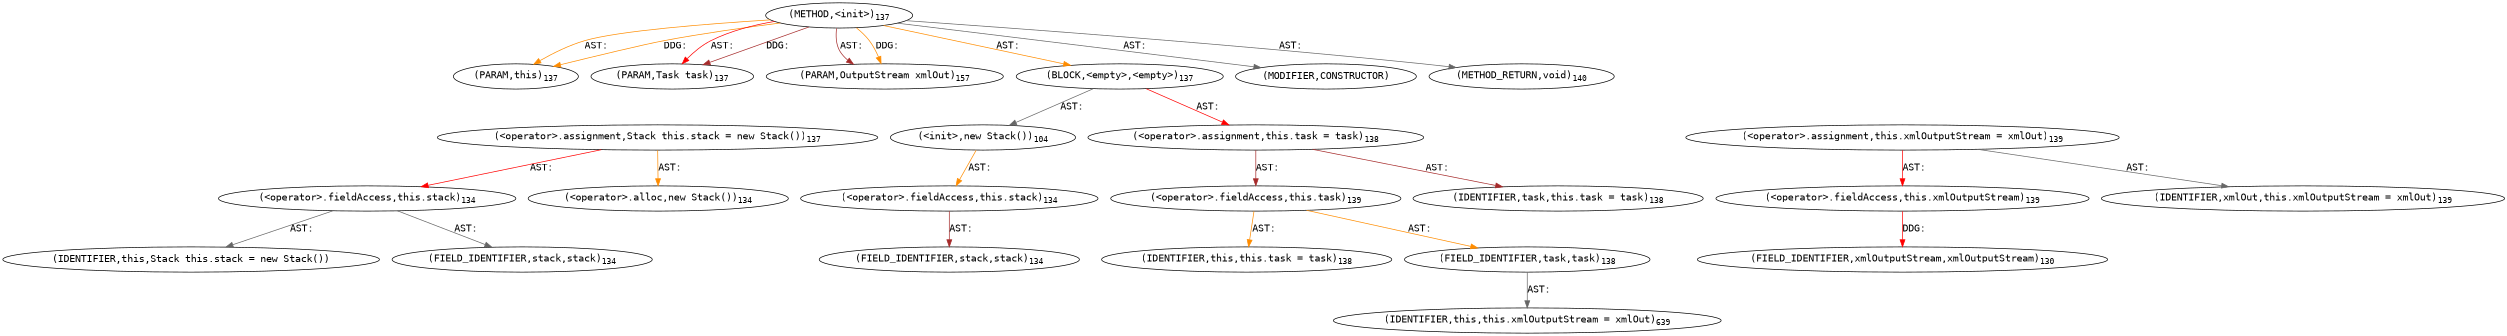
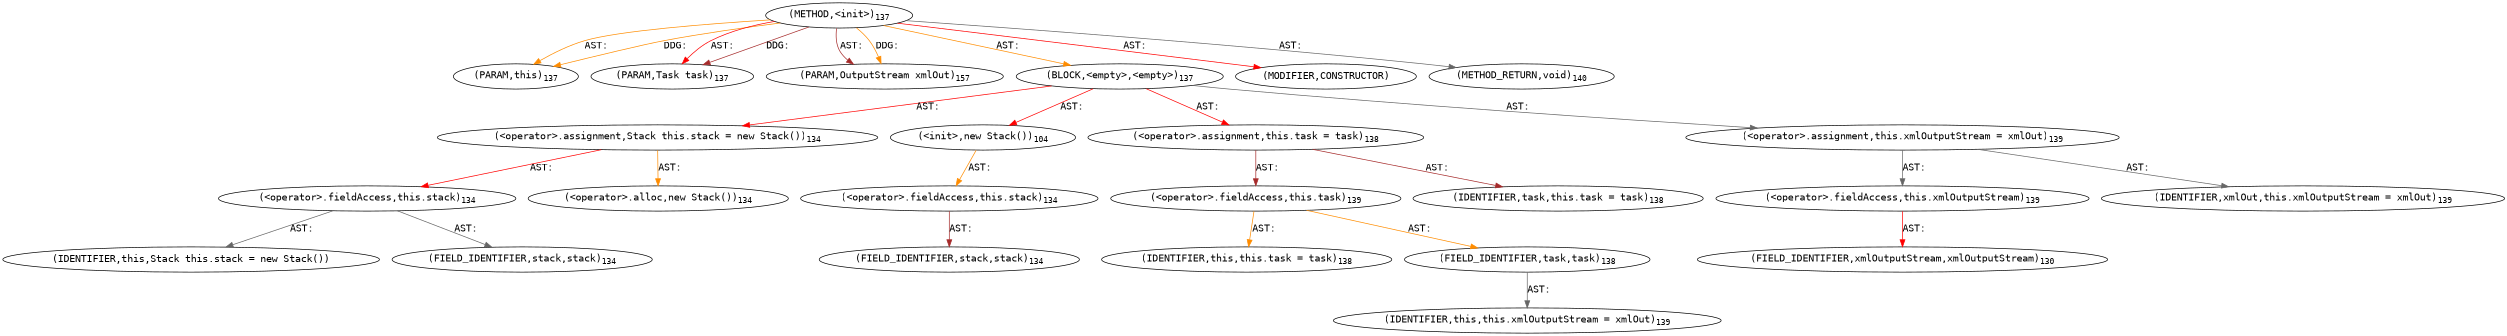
edge "(METHOD,<init>)" -> "(MODIFIER,CONSTRUCTOR)": color gray40 -> red
edge "(BLOCK,<empty>,<empty>)" -> "(<operator>.assignment,Stack this.stack = new Stack())": added, label "AST:"
edge "(BLOCK,<empty>,<empty>)" -> "(<init>,new Stack())": color gray40 -> red
edge "(BLOCK,<empty>,<empty>)" -> "(<operator>.assignment,this.xmlOutputStream = xmlOut)": added, label "AST:"
node "(<operator>.assignment,Stack this.stack = new Stack())": text "137" -> "134"
edge "(<operator>.assignment,this.xmlOutputStream = xmlOut)" -> "(<operator>.fieldAccess,this.xmlOutputStream)": color red -> gray40
edge "(<operator>.fieldAccess,this.xmlOutputStream)" -> "(FIELD_IDENTIFIER,xmlOutputStream,xmlOutputStream)": label "DDG: " -> "AST: "
node "(IDENTIFIER,this,this.xmlOutputStream = xmlOut)": text "639" -> "139"
